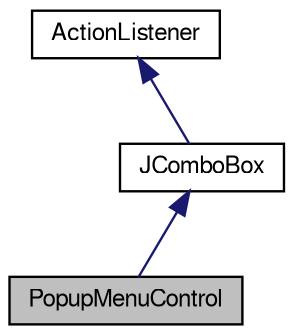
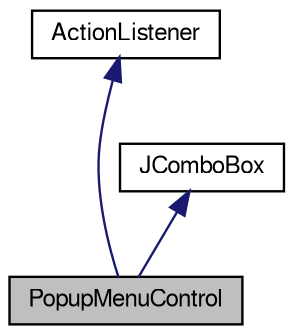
edge "JComboBox" -> "ActionListener": now "PopupMenuControl" -> "ActionListener"
